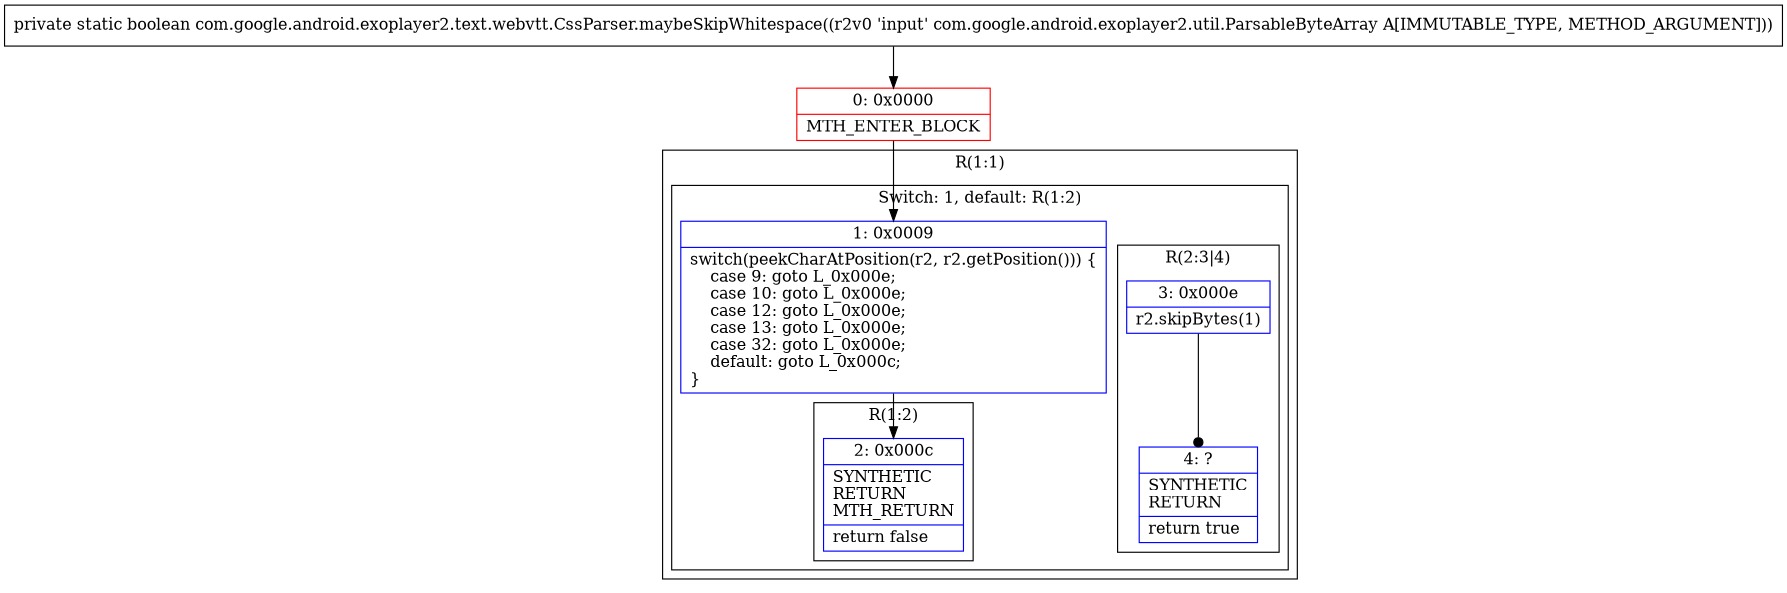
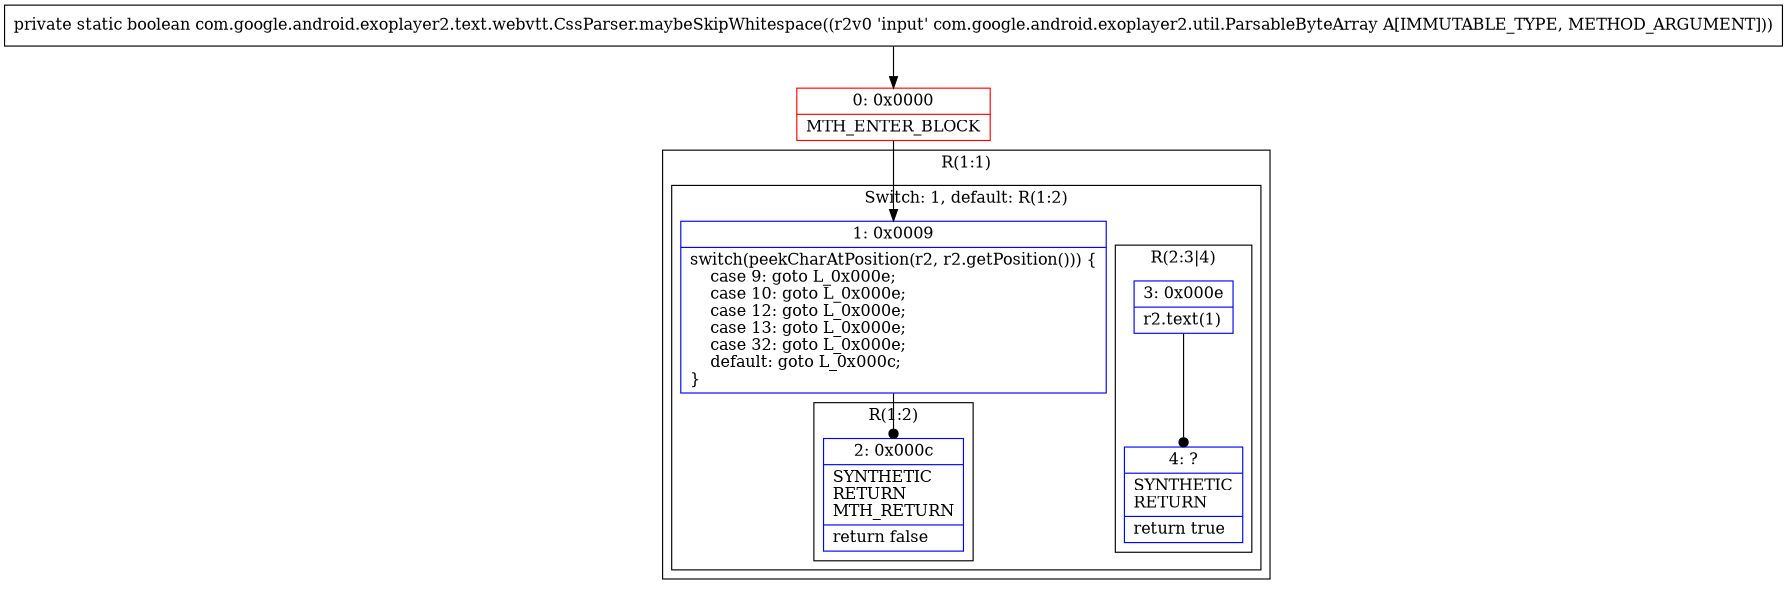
node "3: 0x000e": text "r2.skipBytes(1)" -> "r2.text(1)"
edge "1: 0x0009" -> "2: 0x000c": arrowhead normal -> dot
